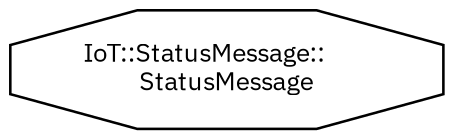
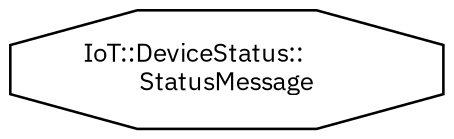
node "IoT::StatusMessage:: StatusMessage": label "IoT::StatusMessage:: StatusMessage" -> "IoT::DeviceStatus:: StatusMessage"
